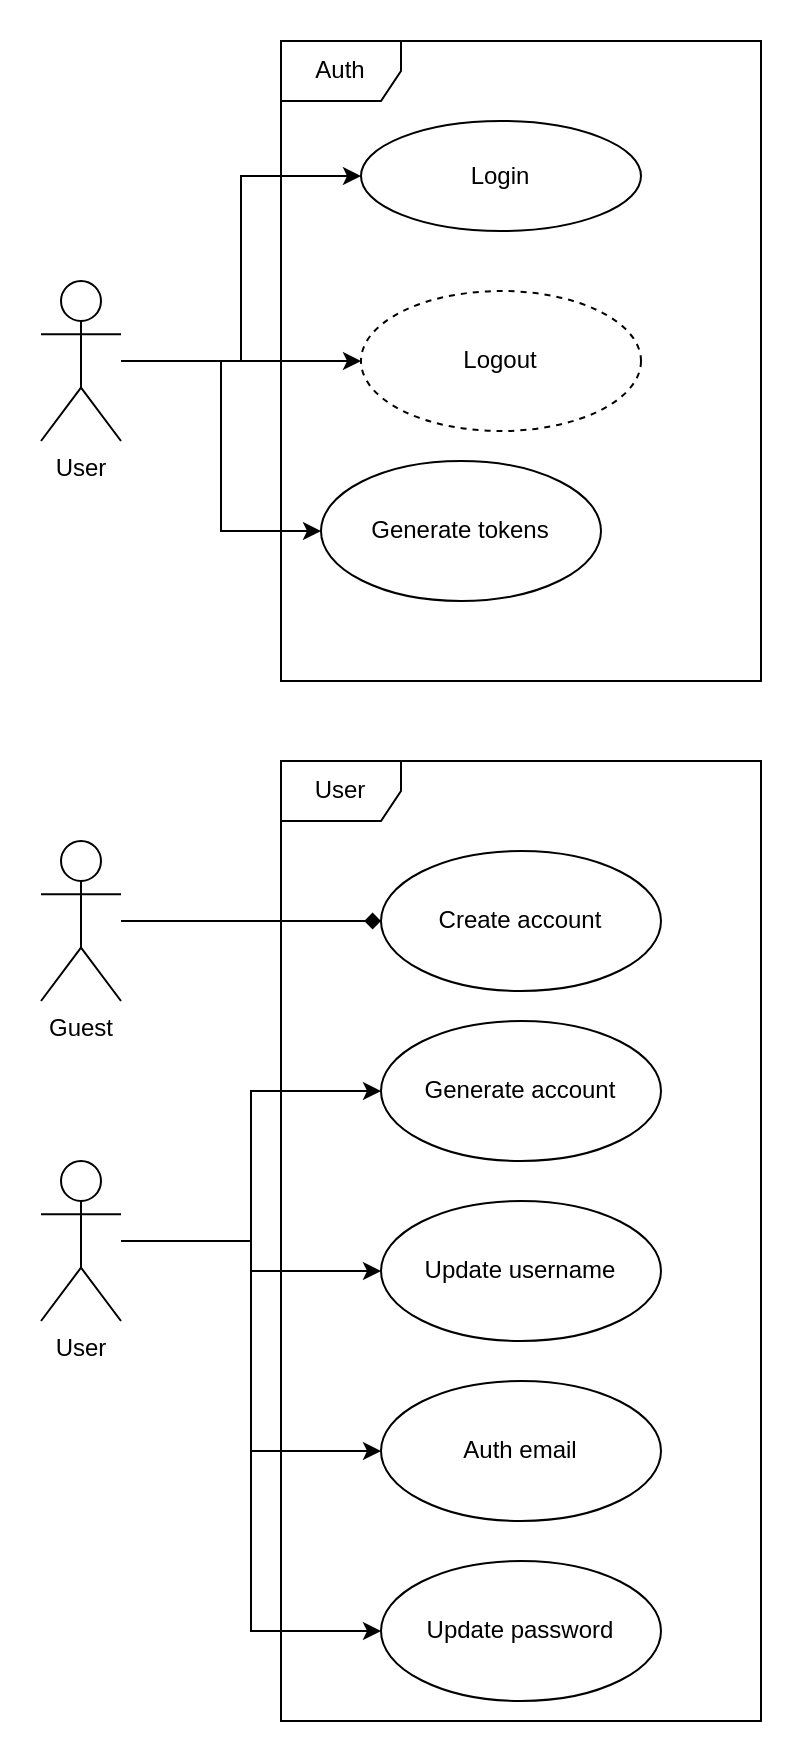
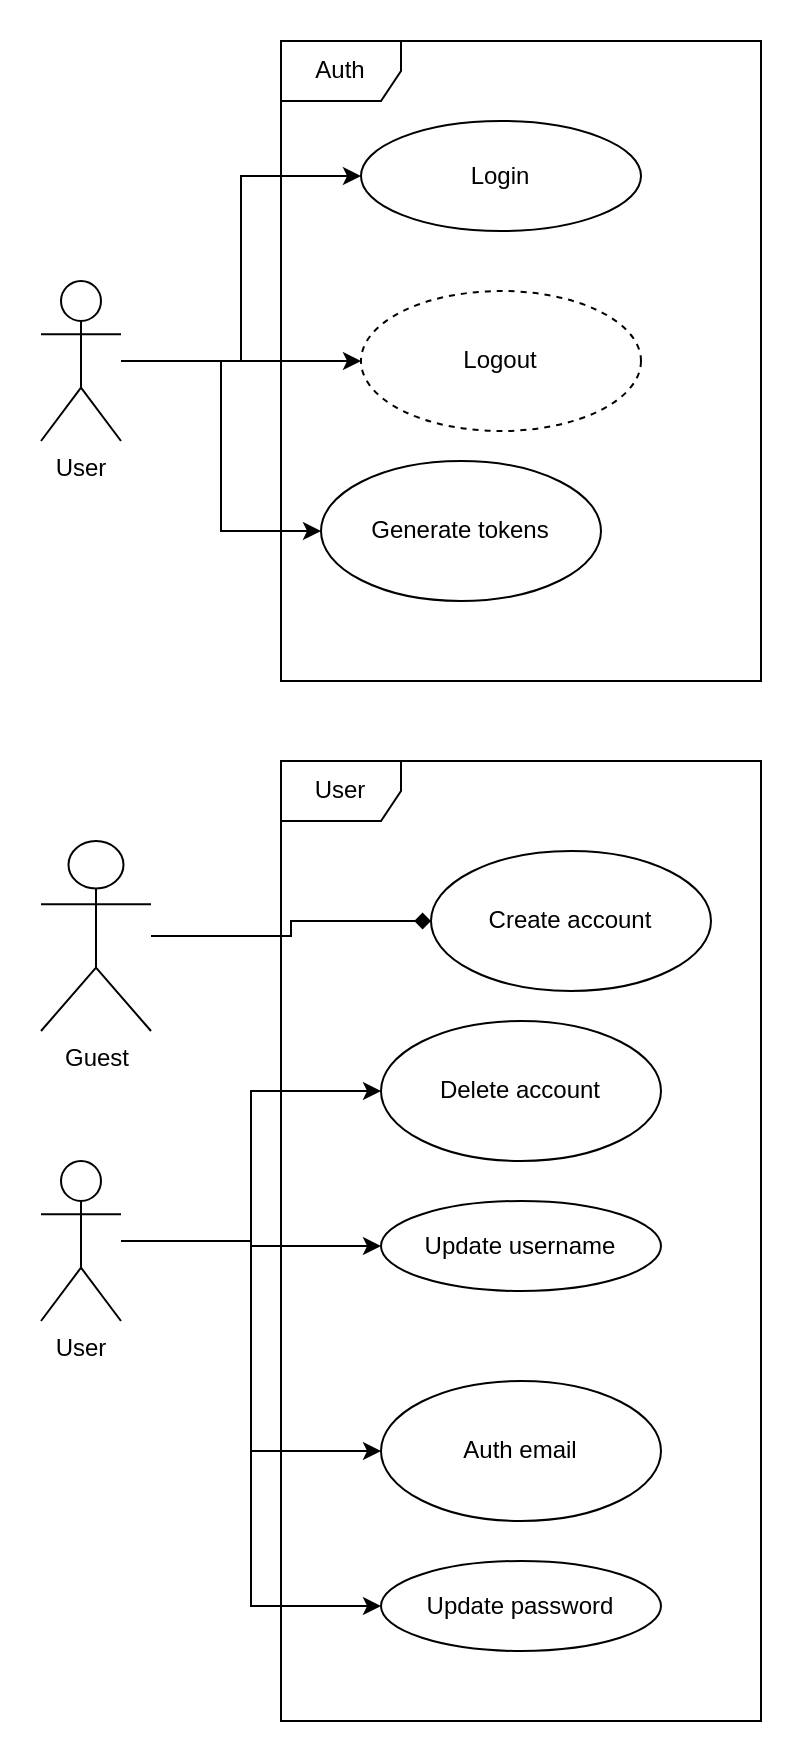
node "Guest": size 80x160 -> 110x190
node "Create account": moved (521, 921) -> (571, 921)
node "Generate account": label "Generate account" -> "Delete account"
node "Update username": size 280x140 -> 280x90
node "Update password": size 280x140 -> 280x90
